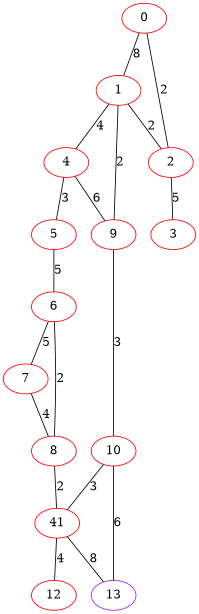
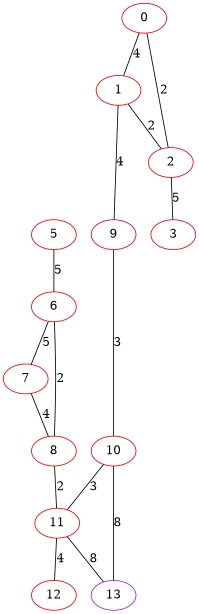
edge "0" -- "1": label "8" -> "4"
node "4": removed
edge "1" -- "9": label "2" -> "4"
node "41": label "41" -> "11"
edge "10" -- "13": label "6" -> "8"
